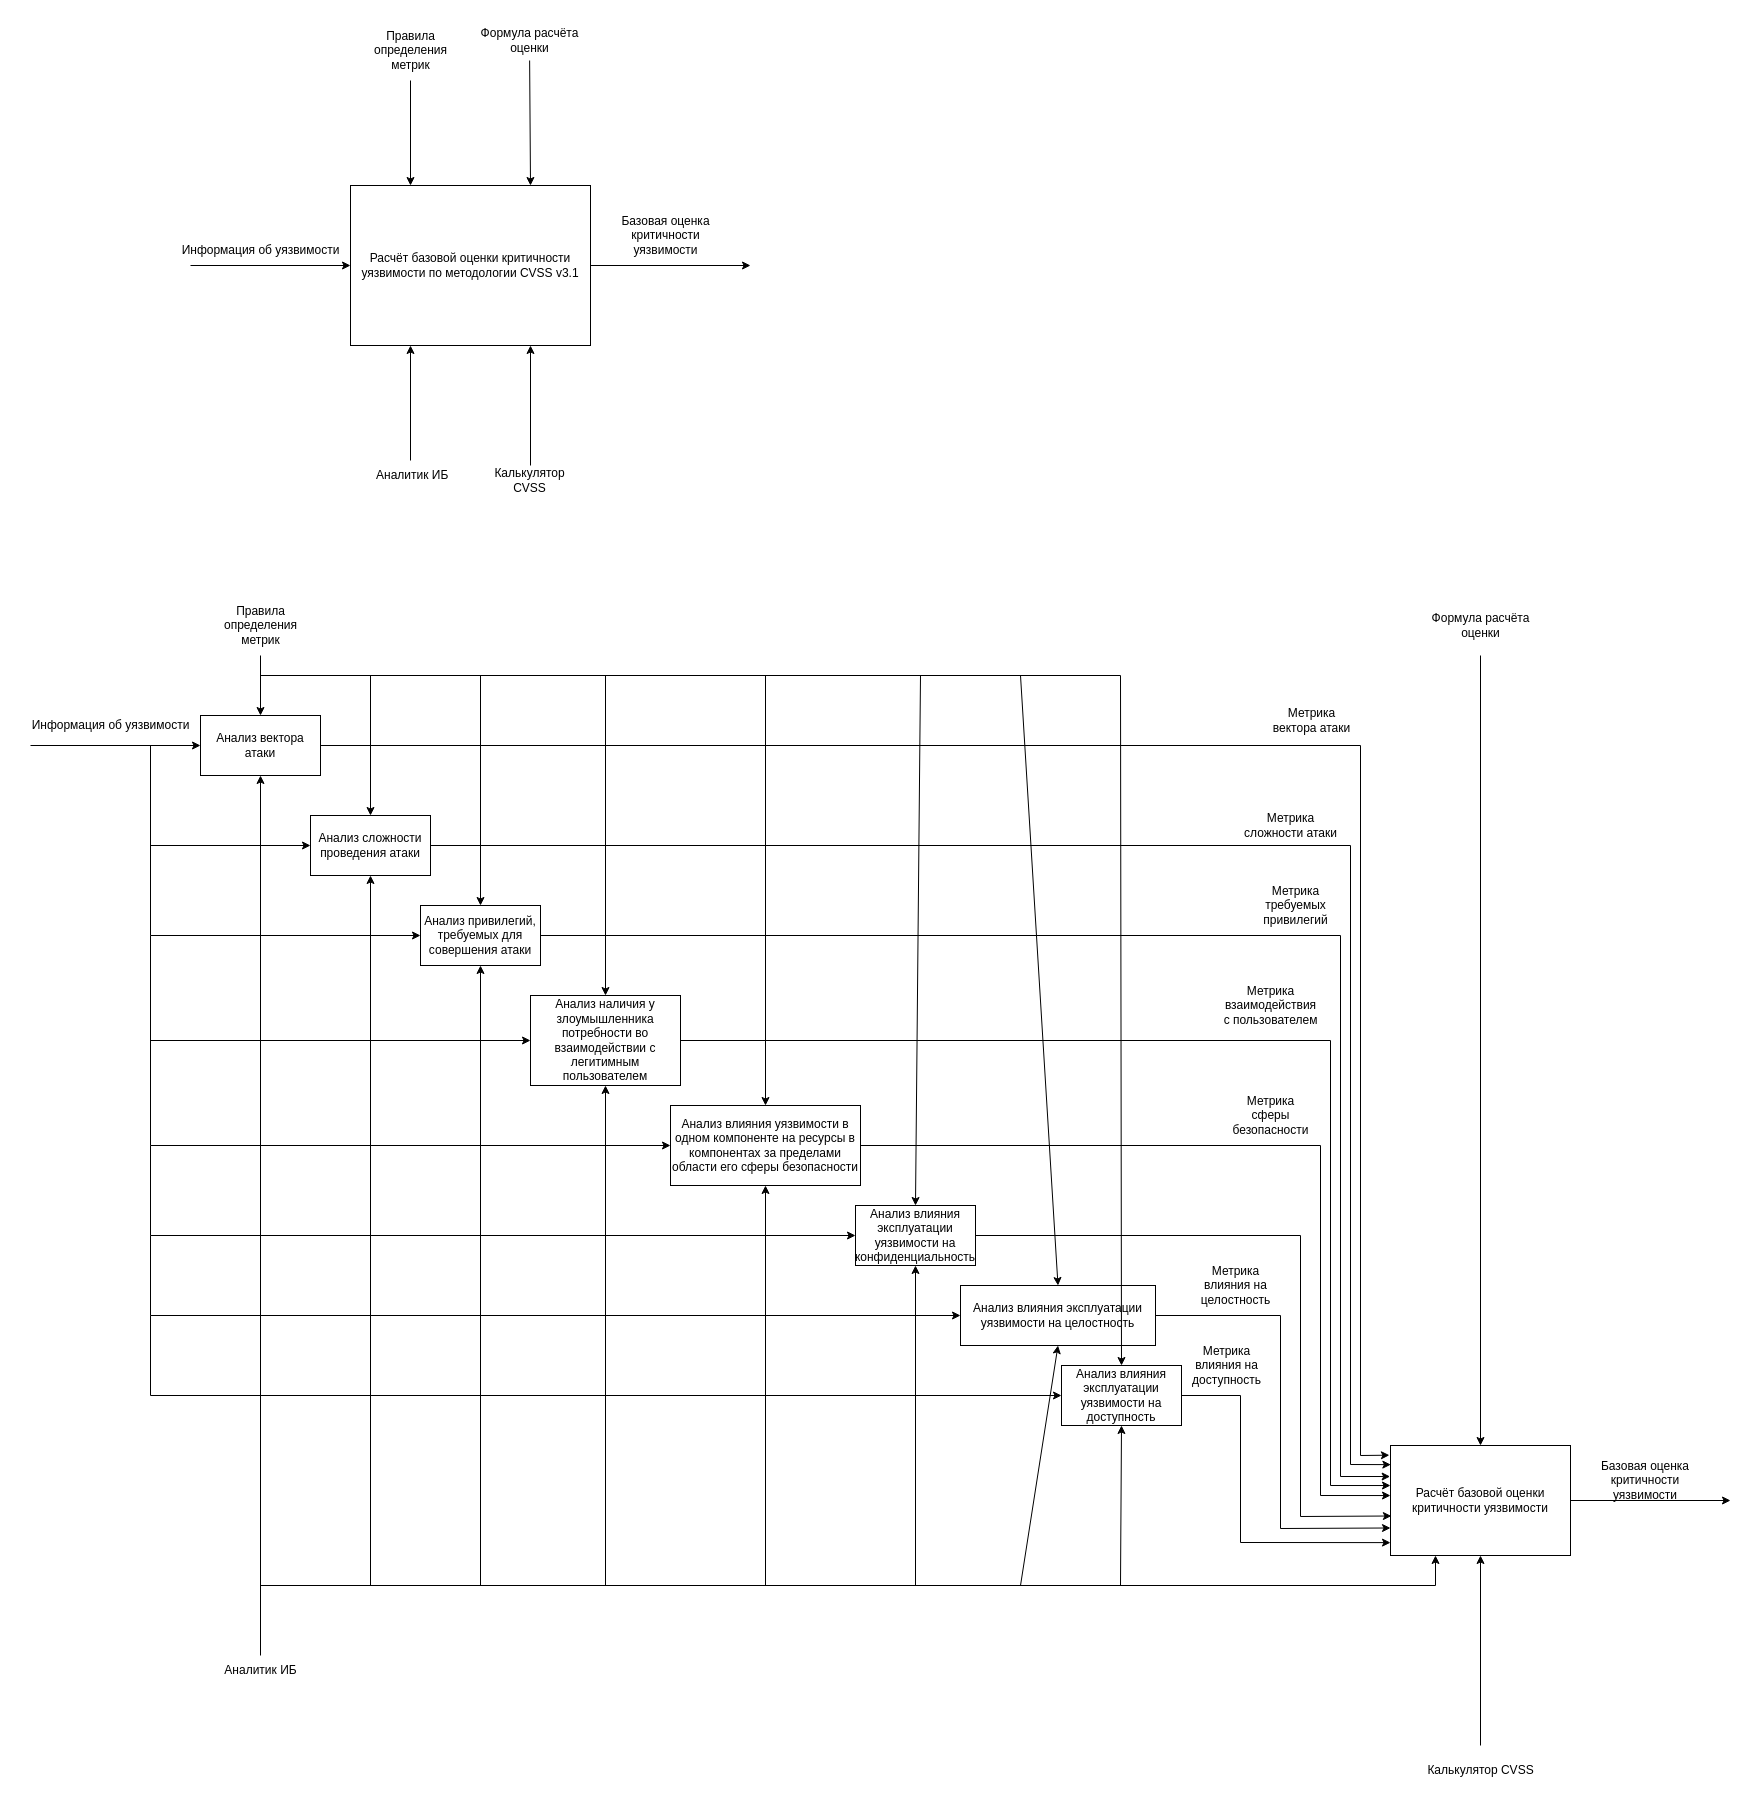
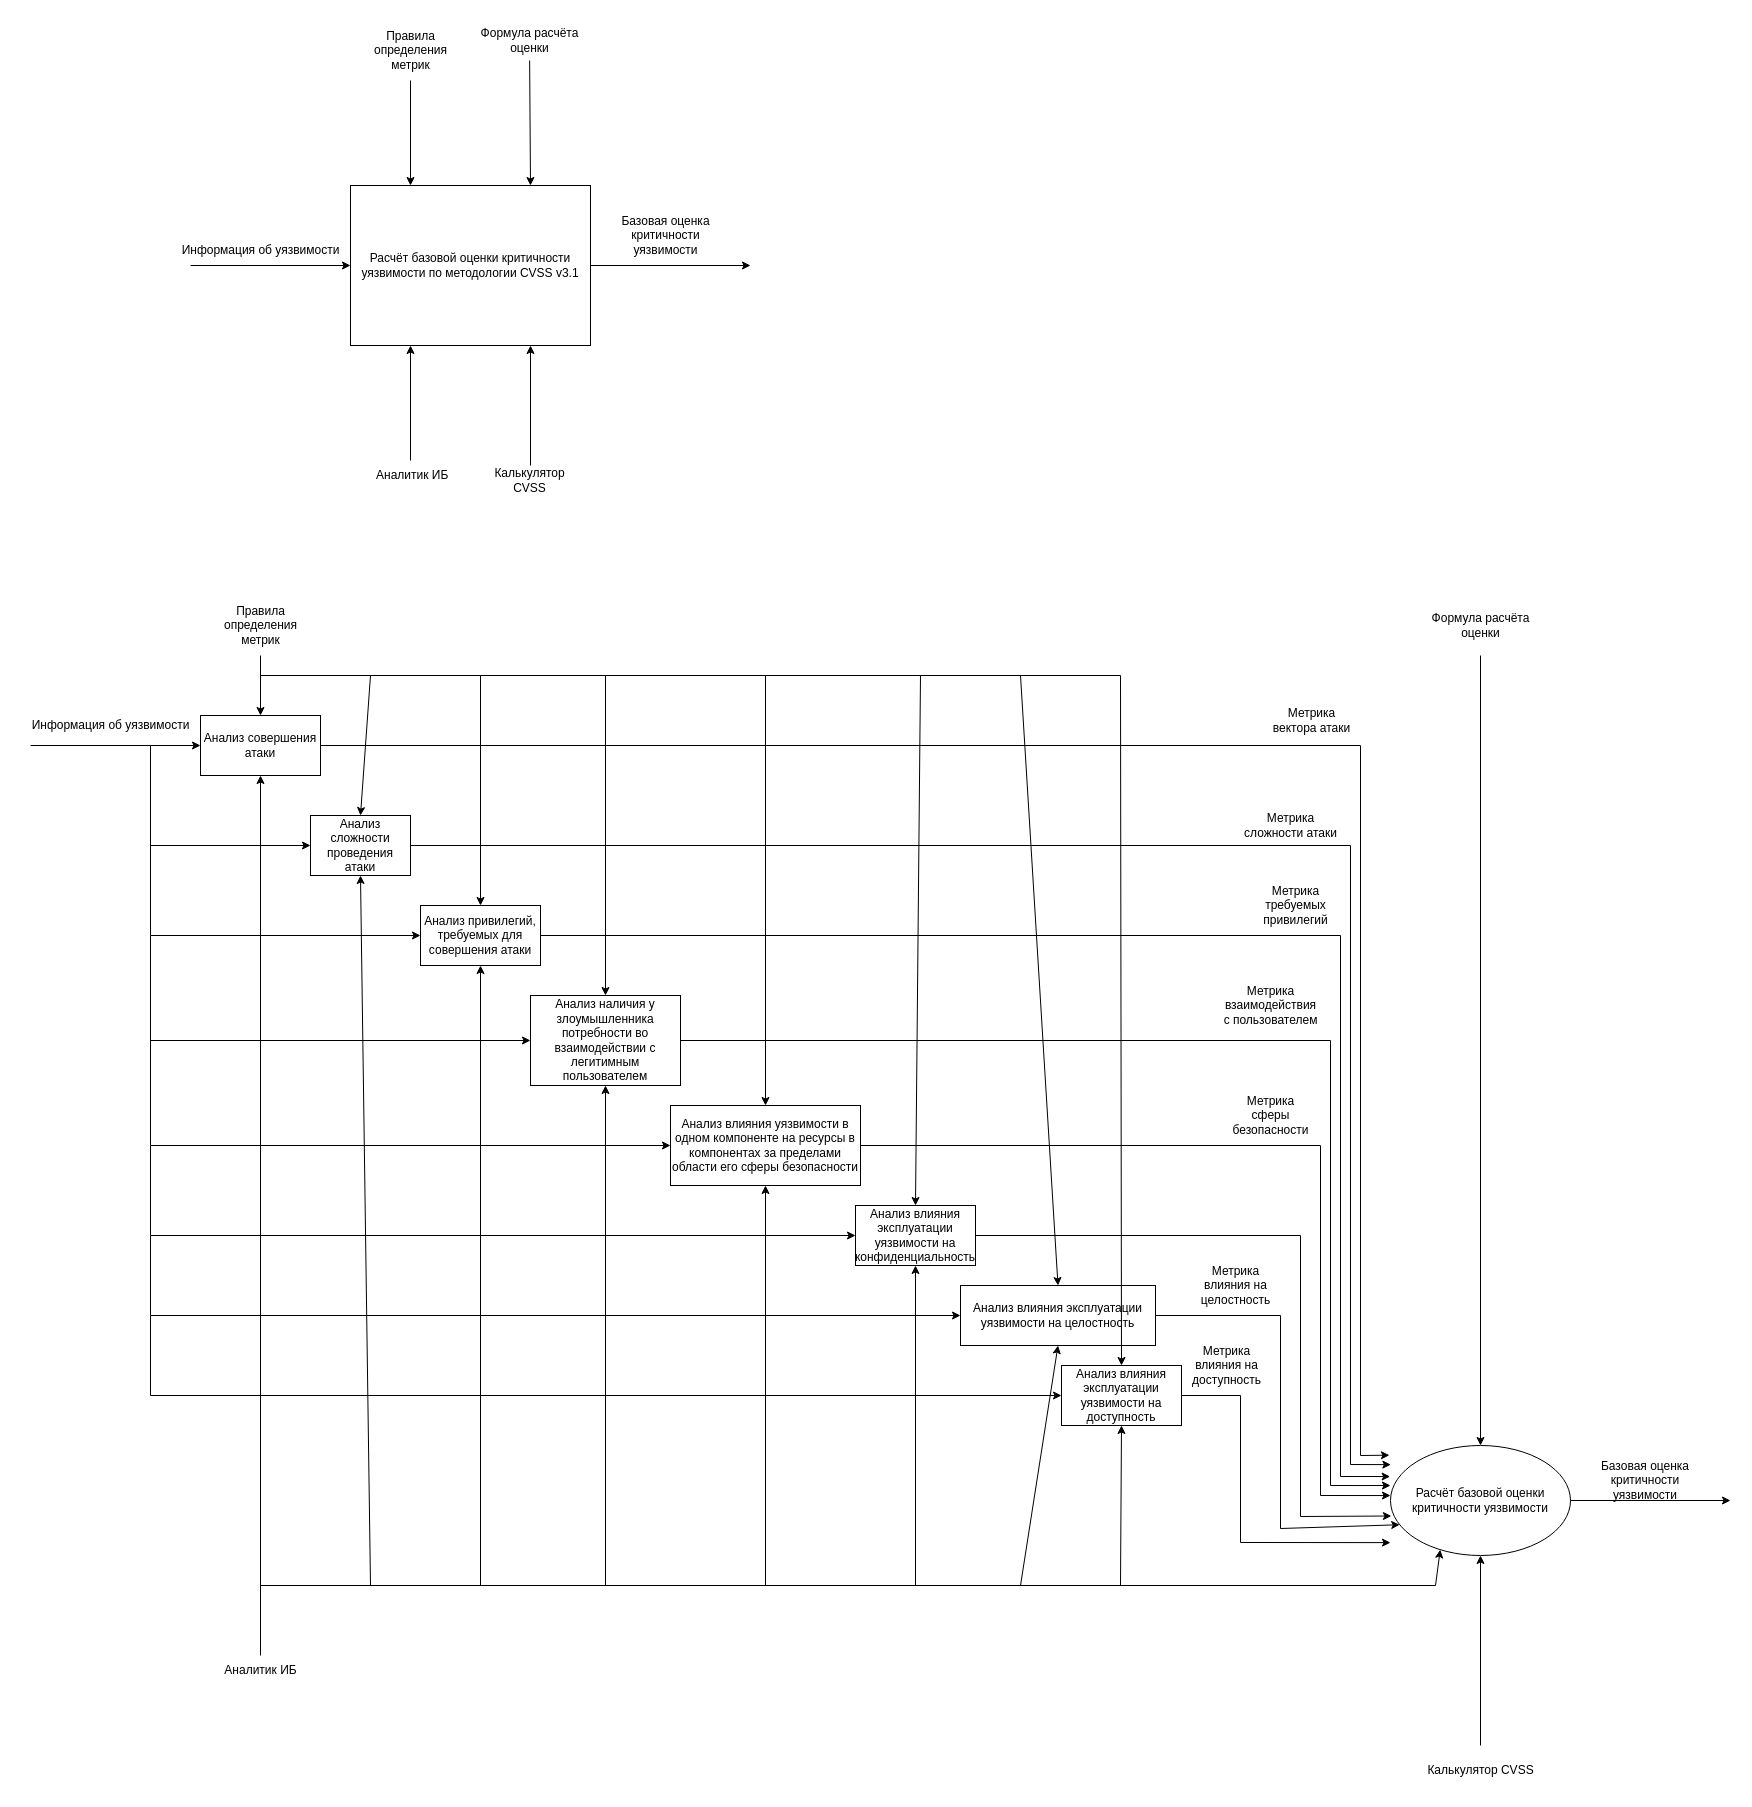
node "Анализ вектора атаки": label "Анализ вектора атаки" -> "Анализ совершения атаки"
node "Анализ сложности проведения атаки": size 120x60 -> 100x60
node "Расчёт базовой оценки критичности уязвимости": shape rectangle -> ellipse
